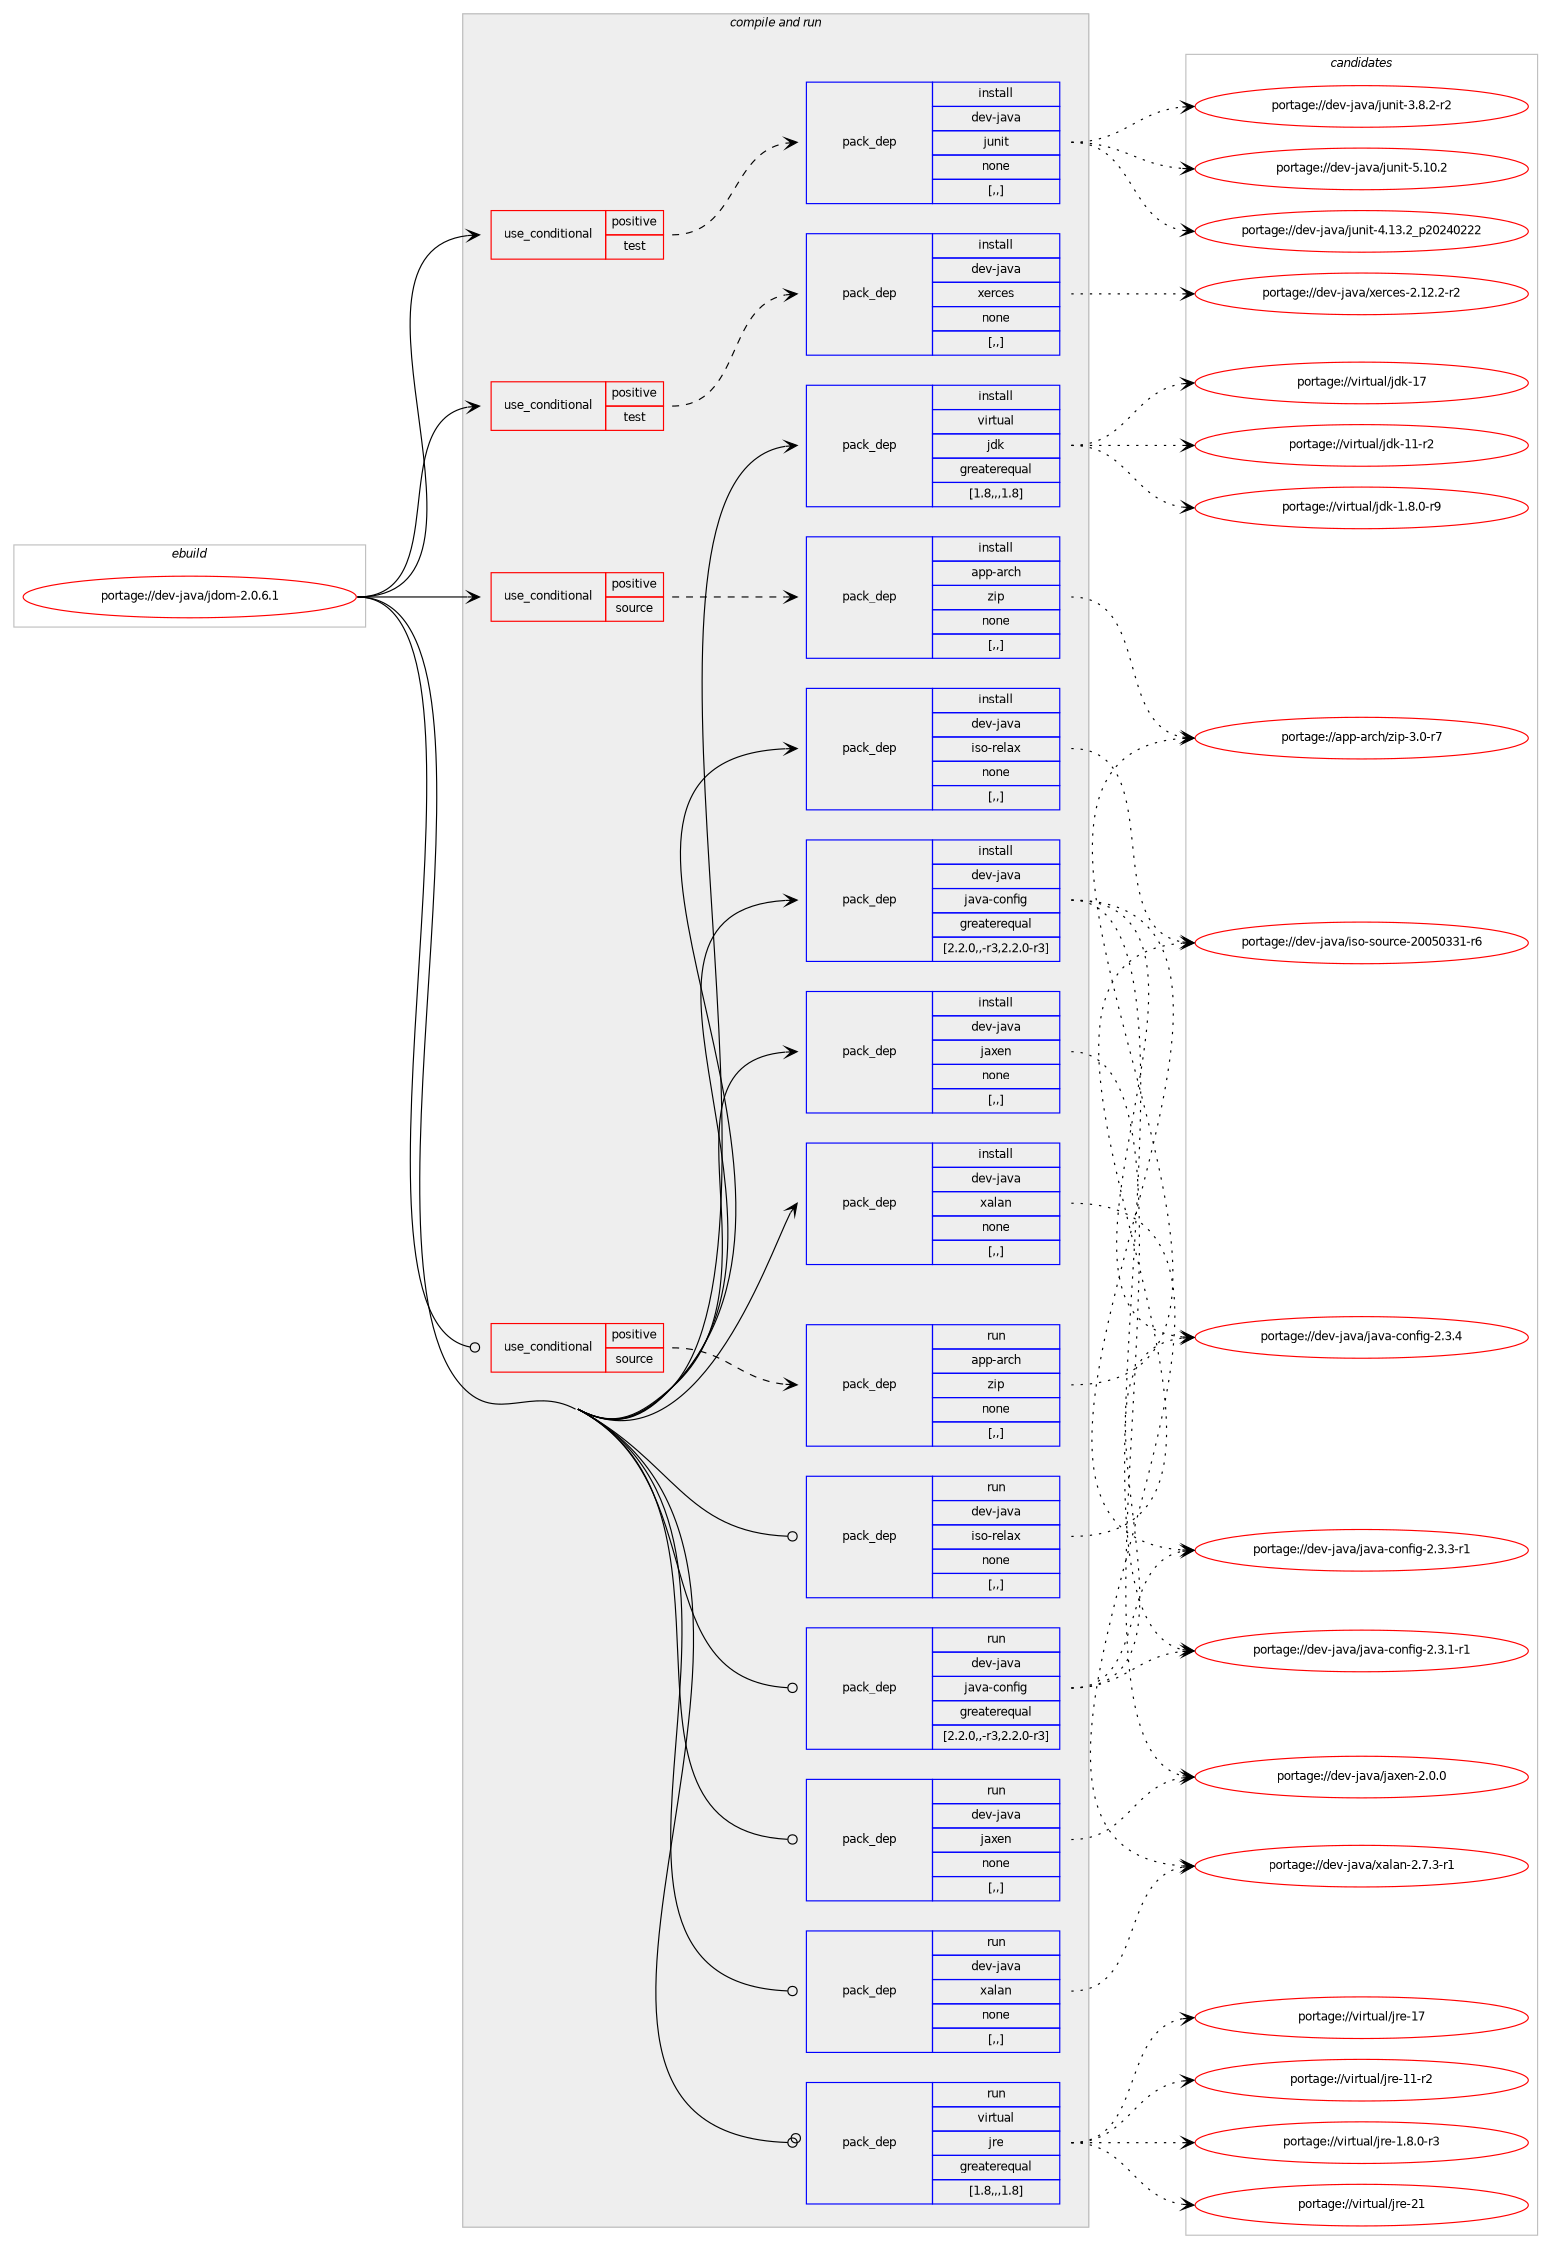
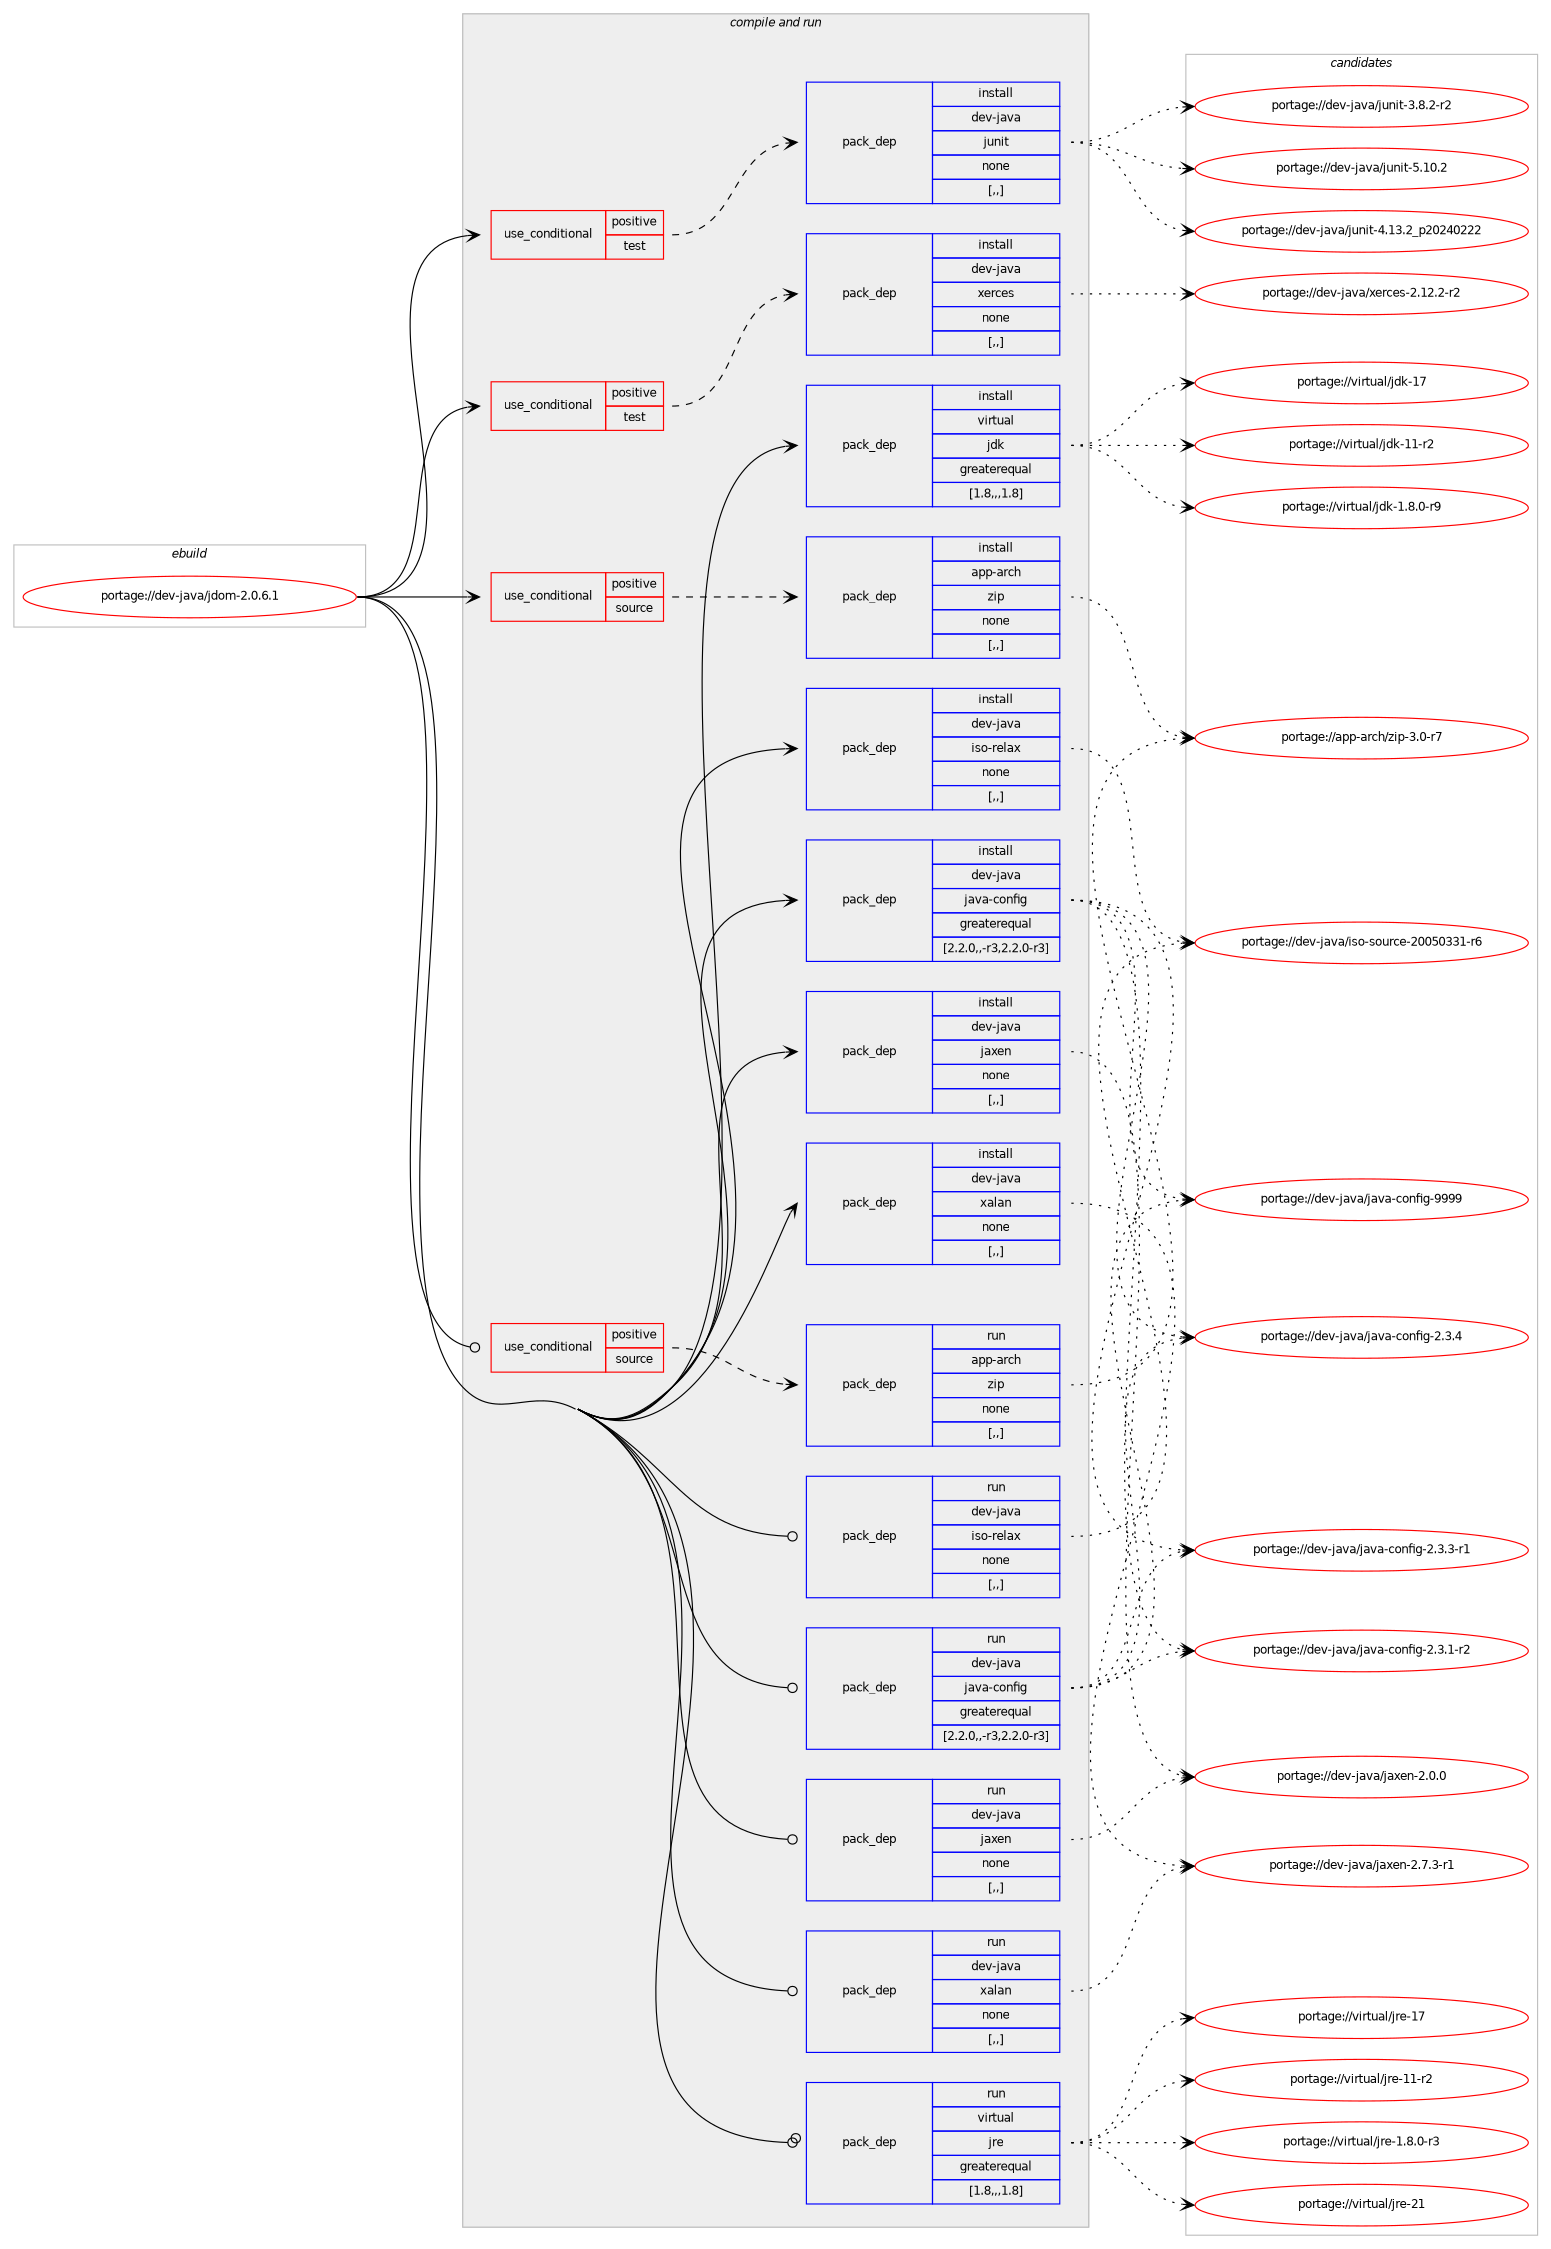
node "portage://dev-java/java-config-9999": added
node "portage://dev-java/java-config-2.3.1-r1": label "portage://dev-java/java-config-2.3.1-r1" -> "portage://dev-java/java-config-2.3.1-r2"
node "portage://dev-java/xalan-2.7.3-r1": label "portage://dev-java/xalan-2.7.3-r1" -> "portage://dev-java/jaxen-2.7.3-r1"
